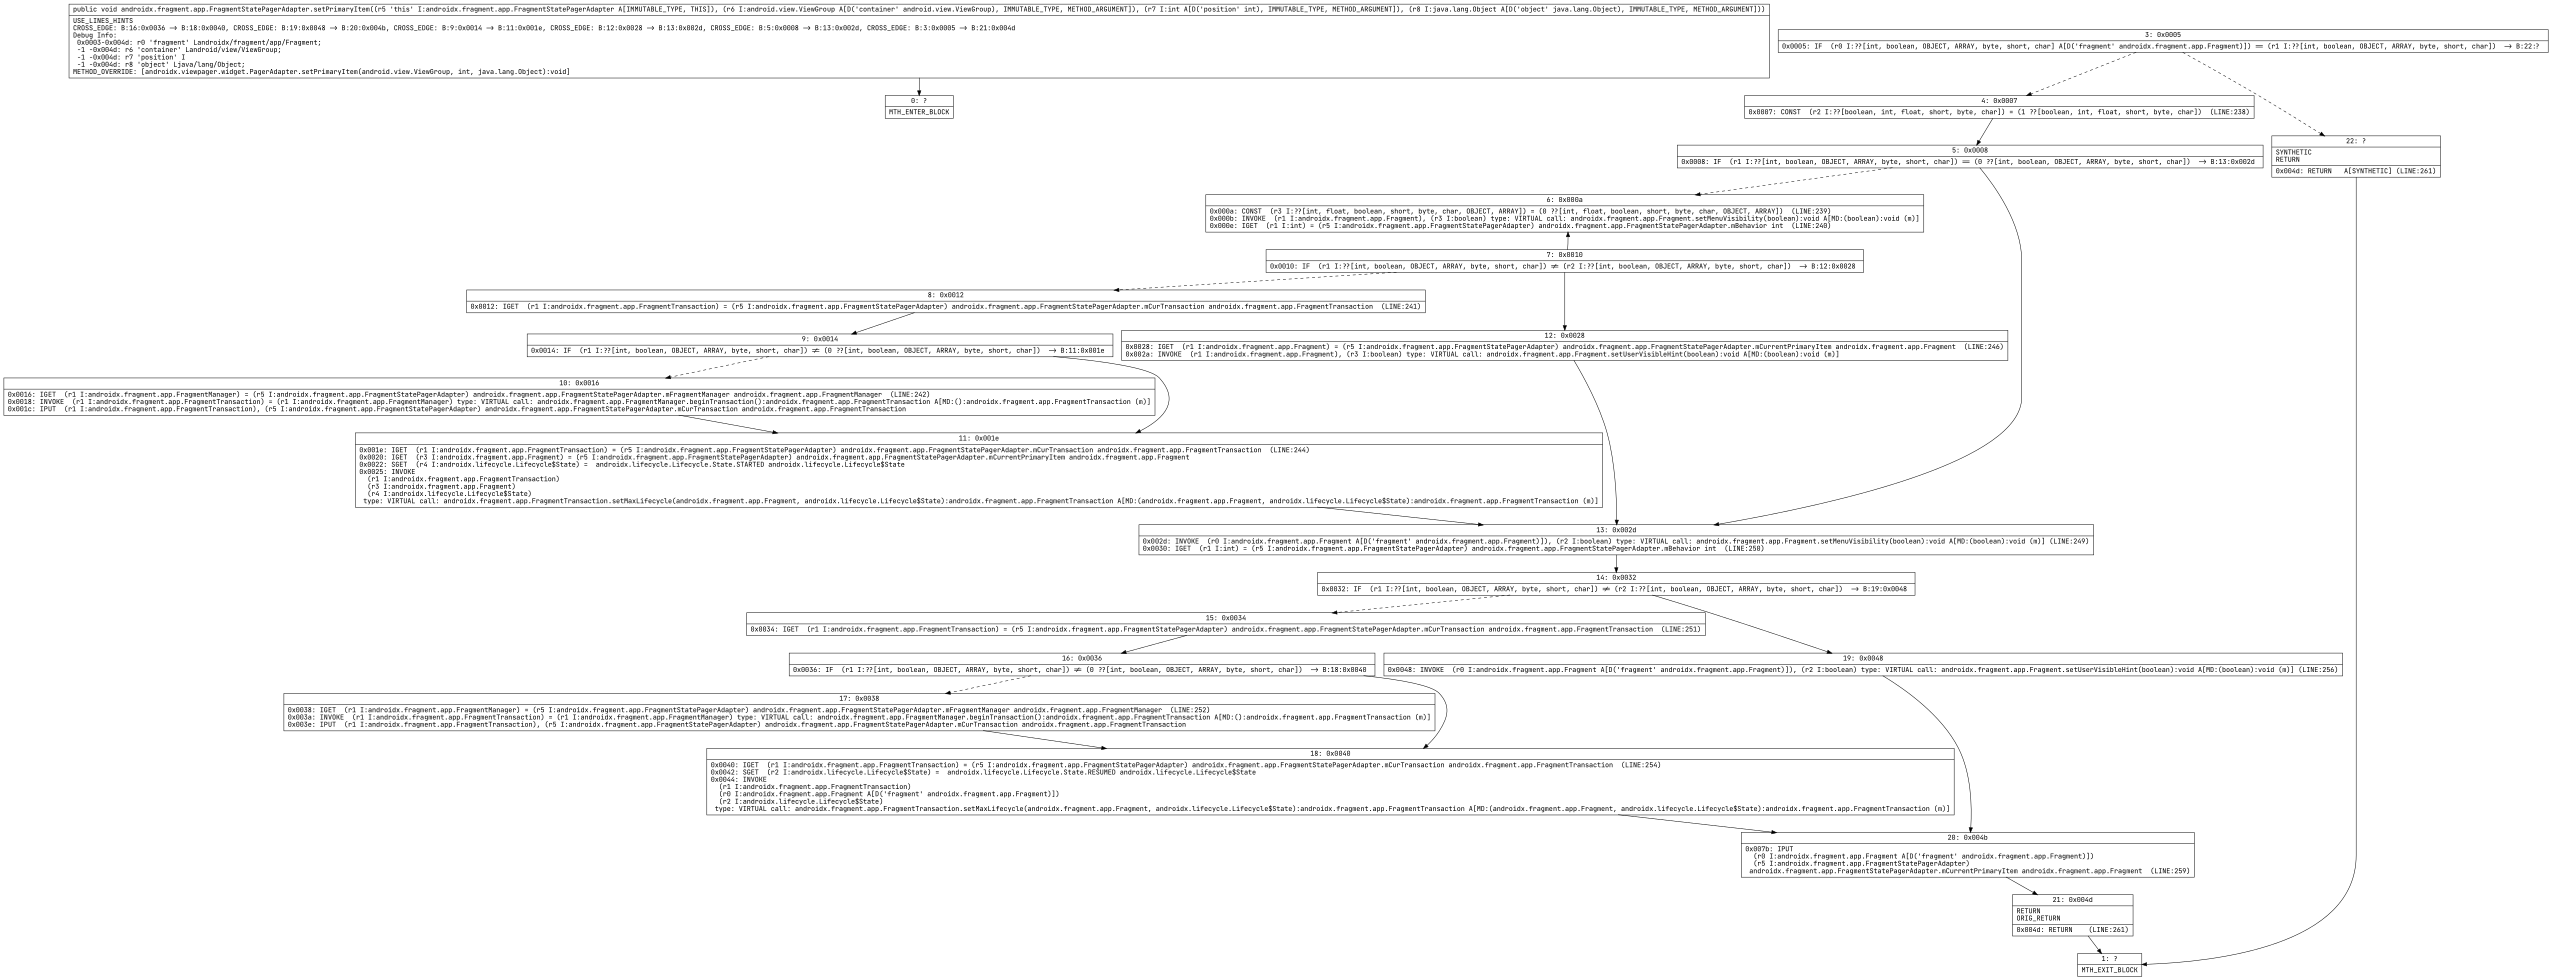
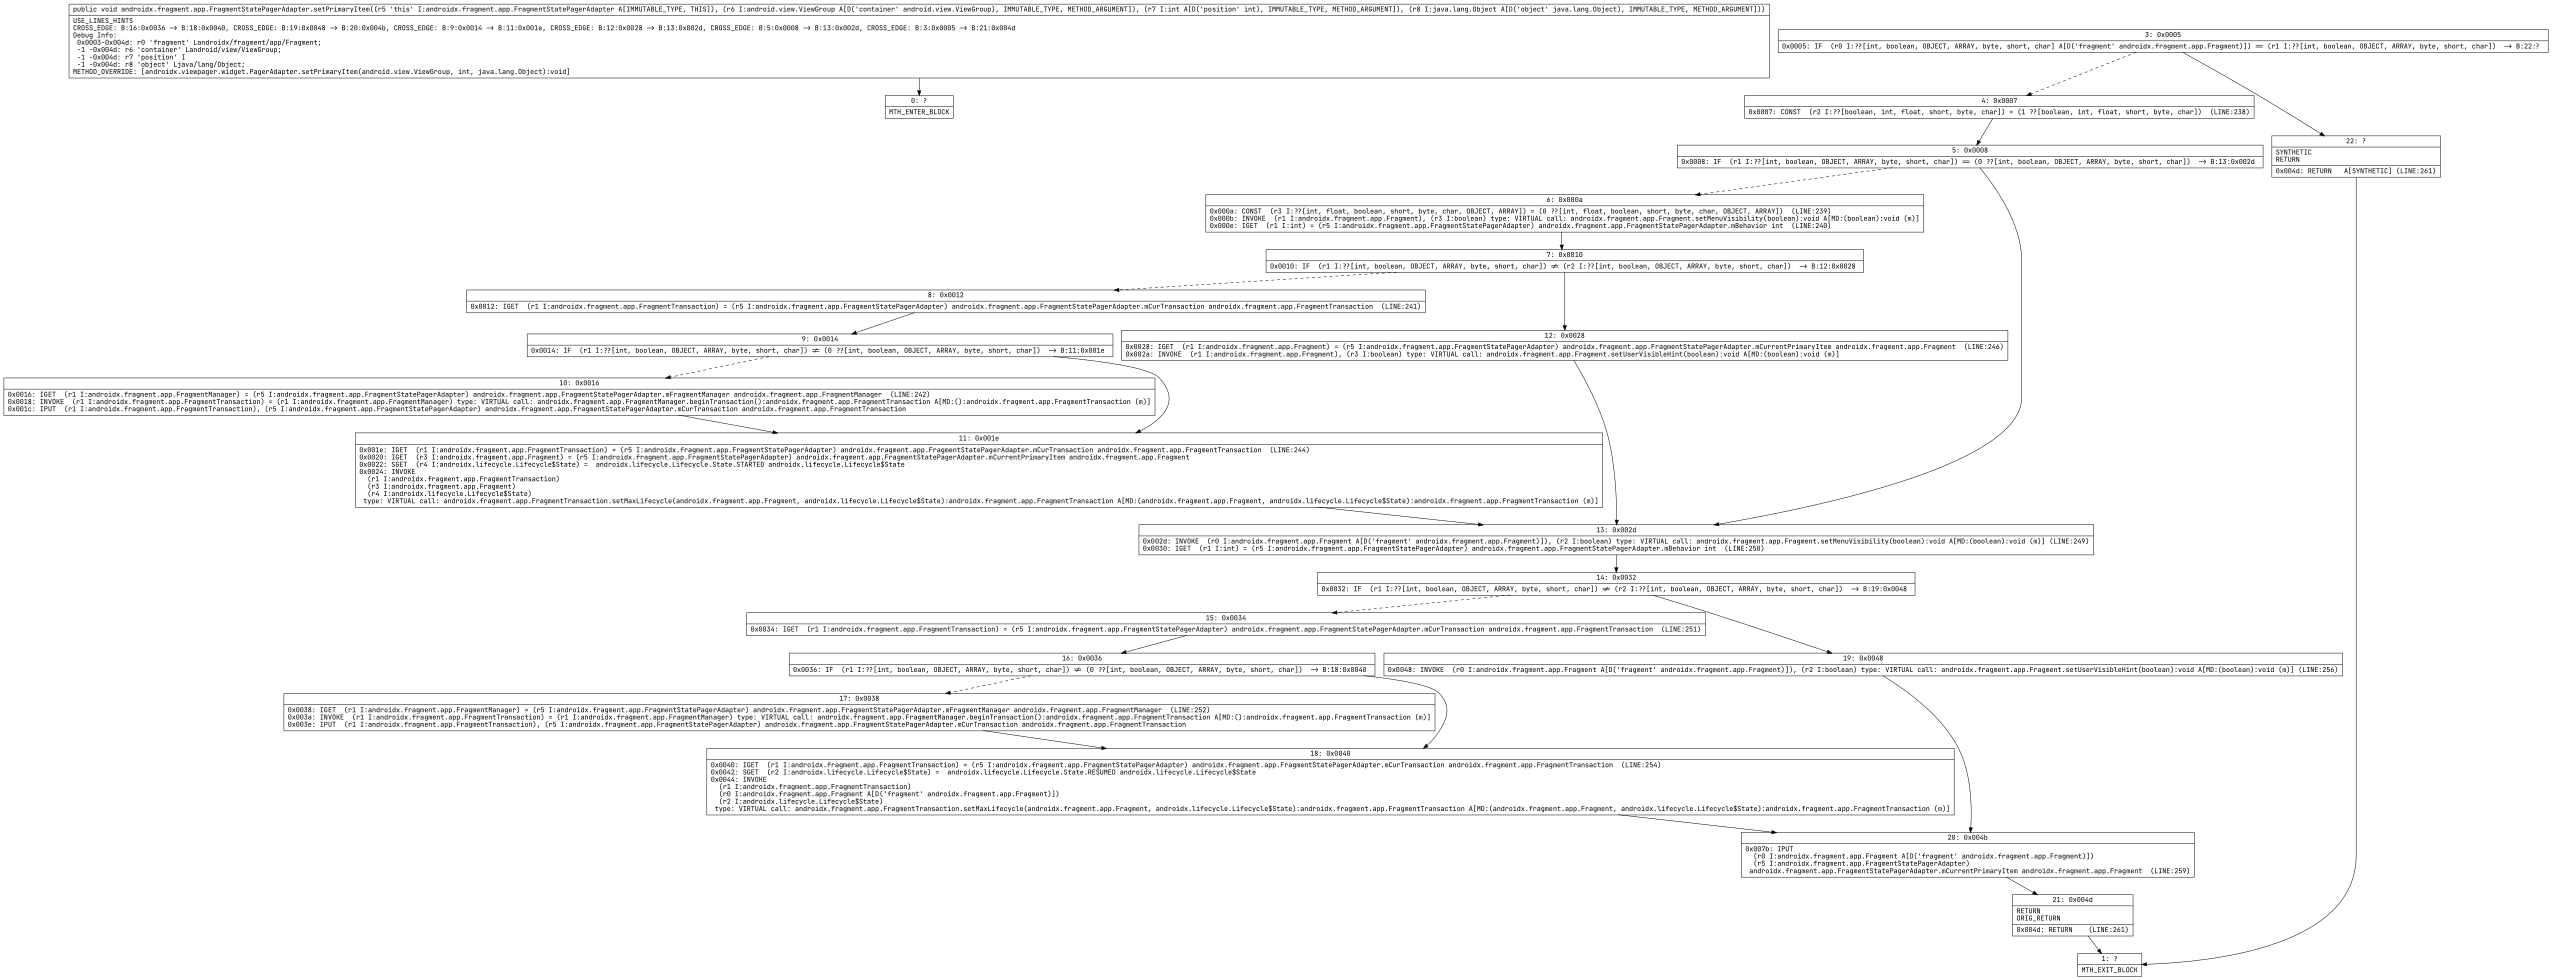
edge "3: 0x0005" -> "22: ?": style dashed -> solid
edge "7: 0x0010" -> "6: 0x000a": reversed
node "11: 0x001e": text "0x0025: INVOKE" -> "0x0024: INVOKE"
